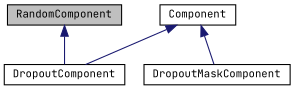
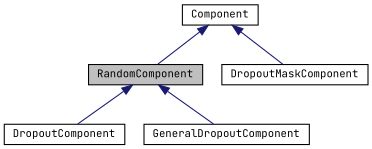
edge "DropoutComponent" -> "Component": now "RandomComponent" -> "Component"
node "GeneralDropoutComponent": added
